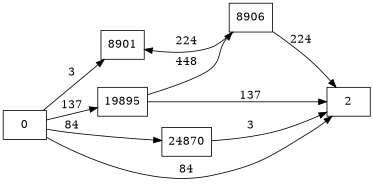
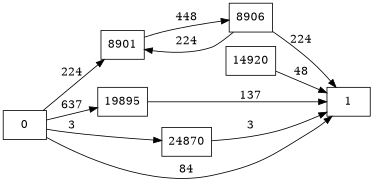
node "14920": added
edge "0" -> "8901": label "3" -> "224"
edge "19895" -> "8906": now "8901" -> "8906"
node "2": label "2" -> "1"
edge "0" -> "19895": label "137" -> "637"
edge "0" -> "24870": label "84" -> "3"
